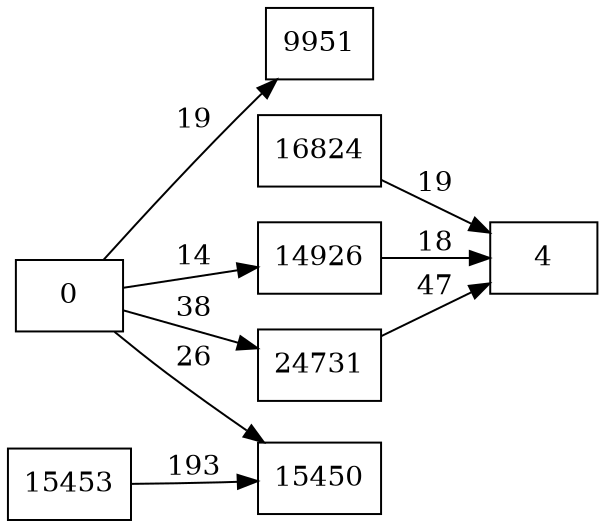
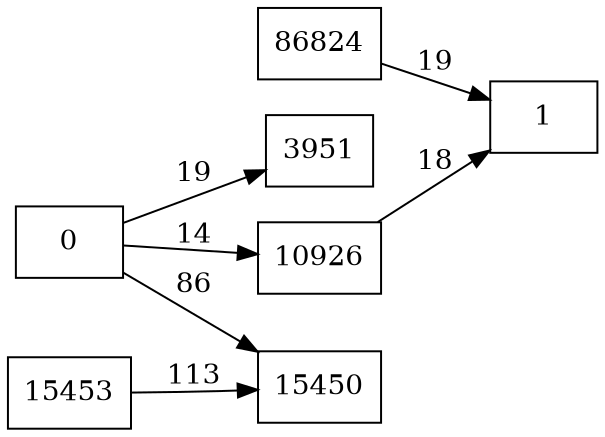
node "9951": label "9951" -> "3951"
node "16824": label "16824" -> "86824"
node "14926": label "14926" -> "10926"
node "4": label "4" -> "1"
edge "0" -> "15450": label "26" -> "86"
node "24731": removed
edge "15453" -> "15450": label "193" -> "113"
